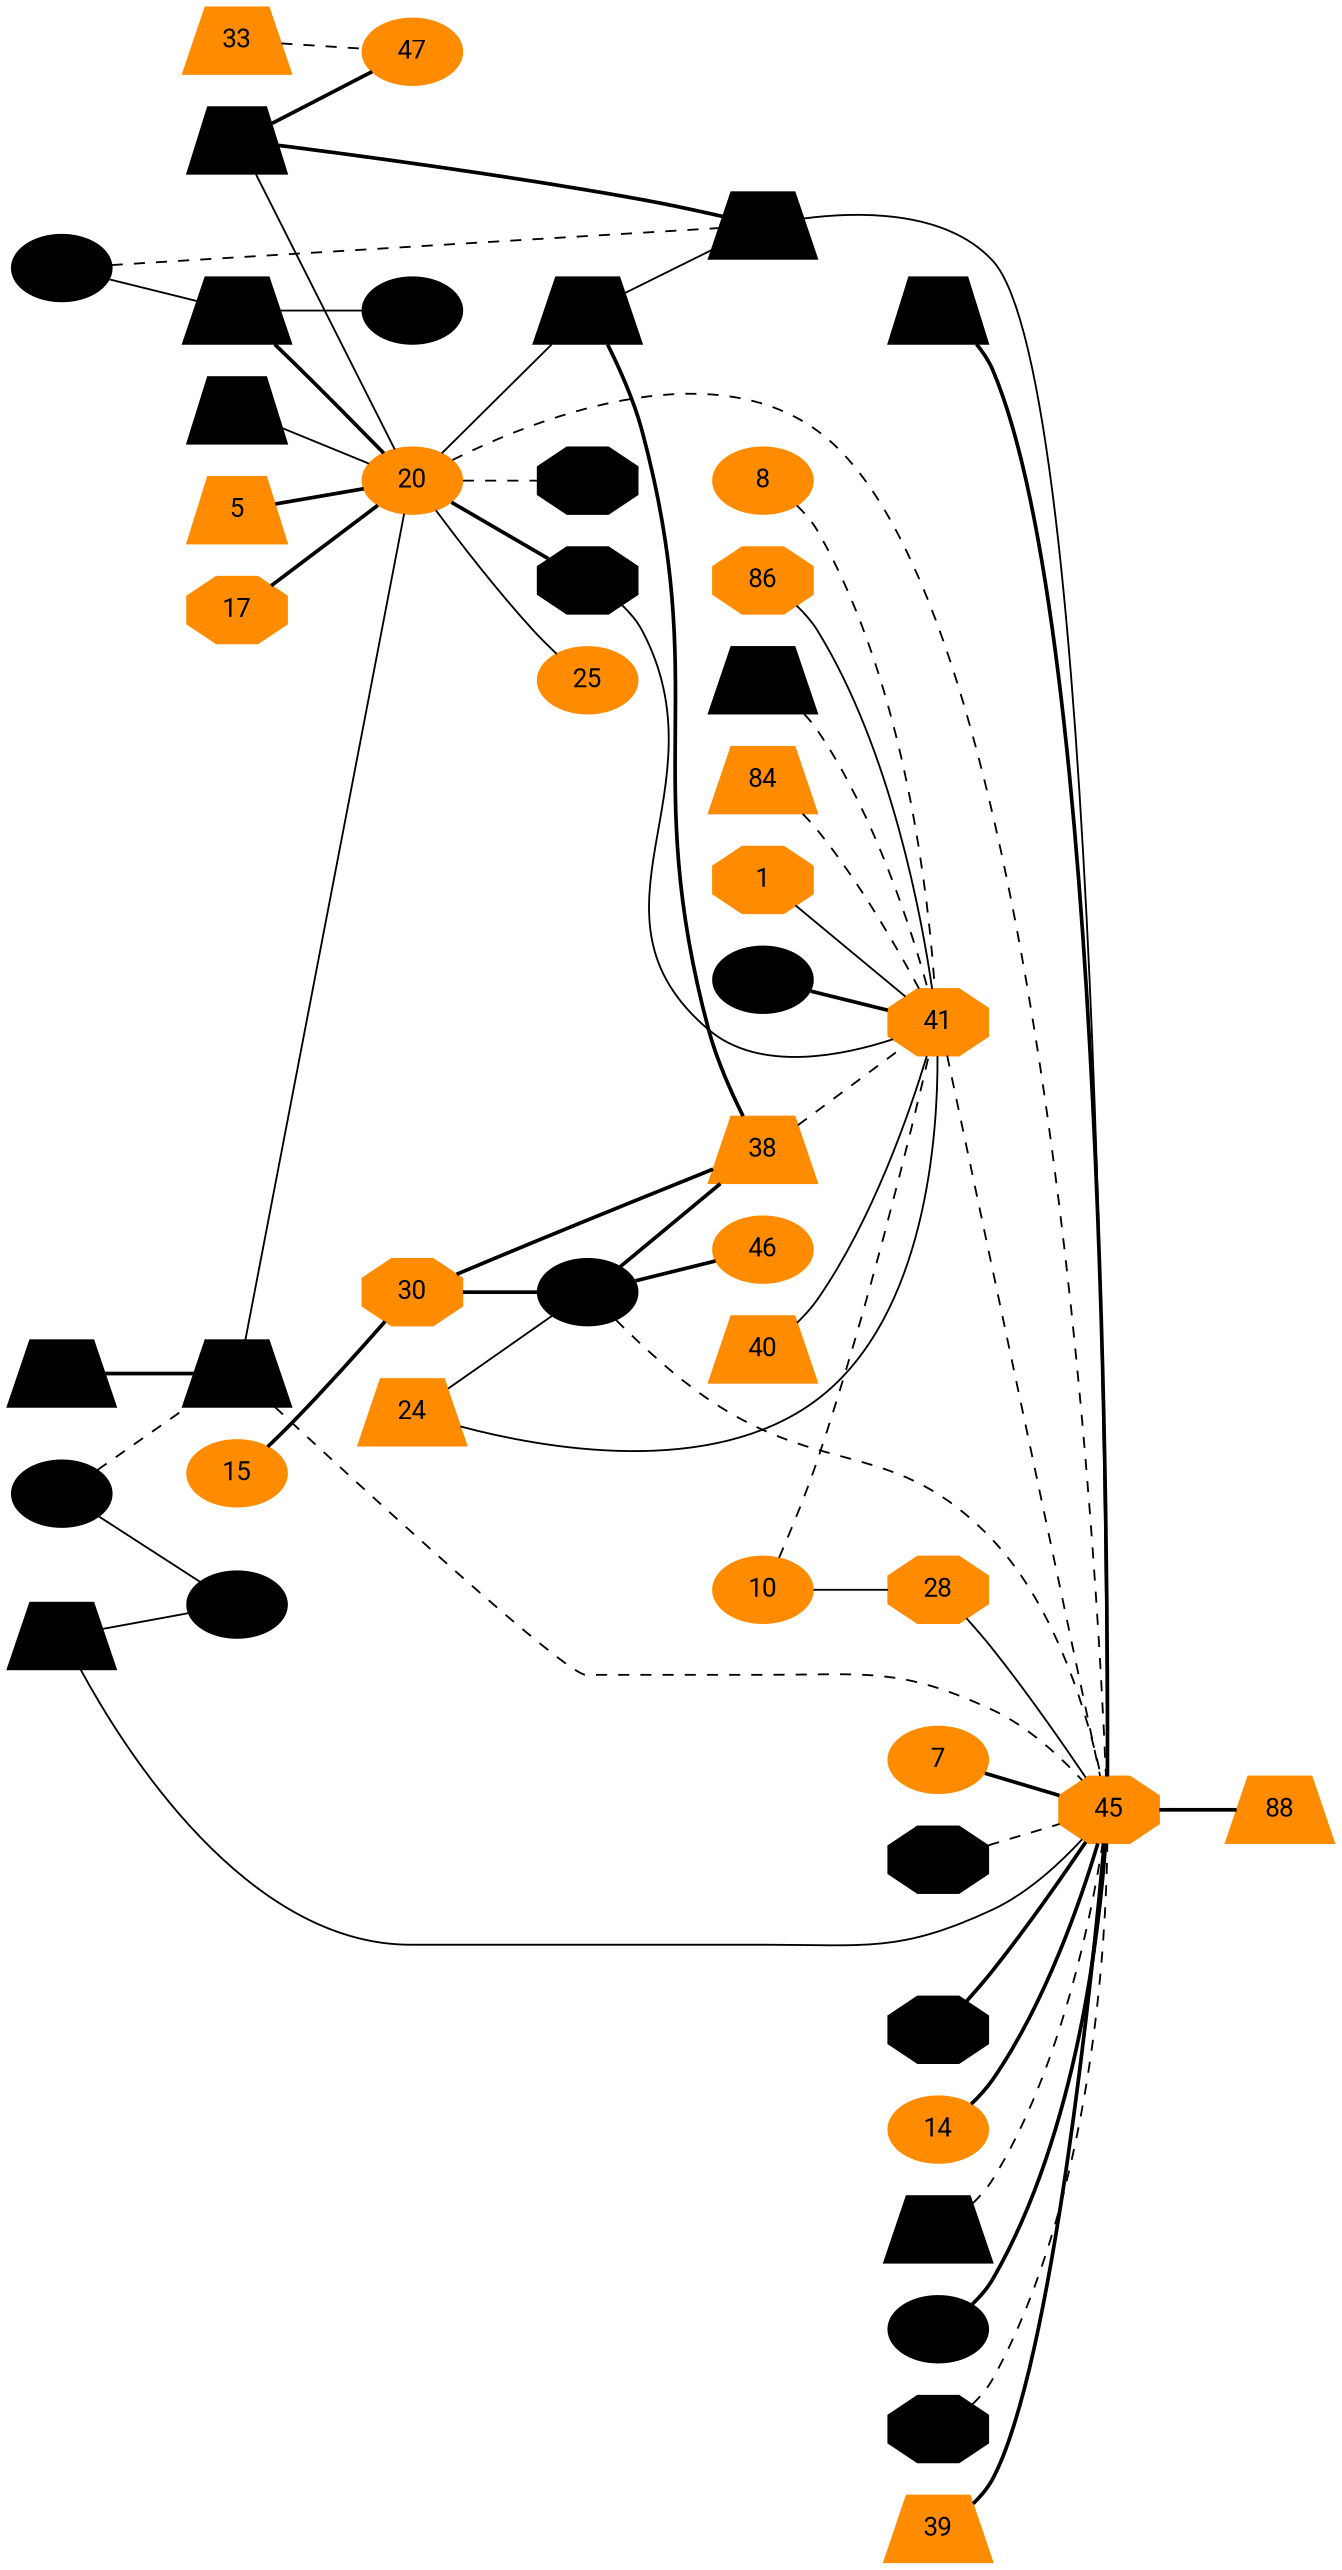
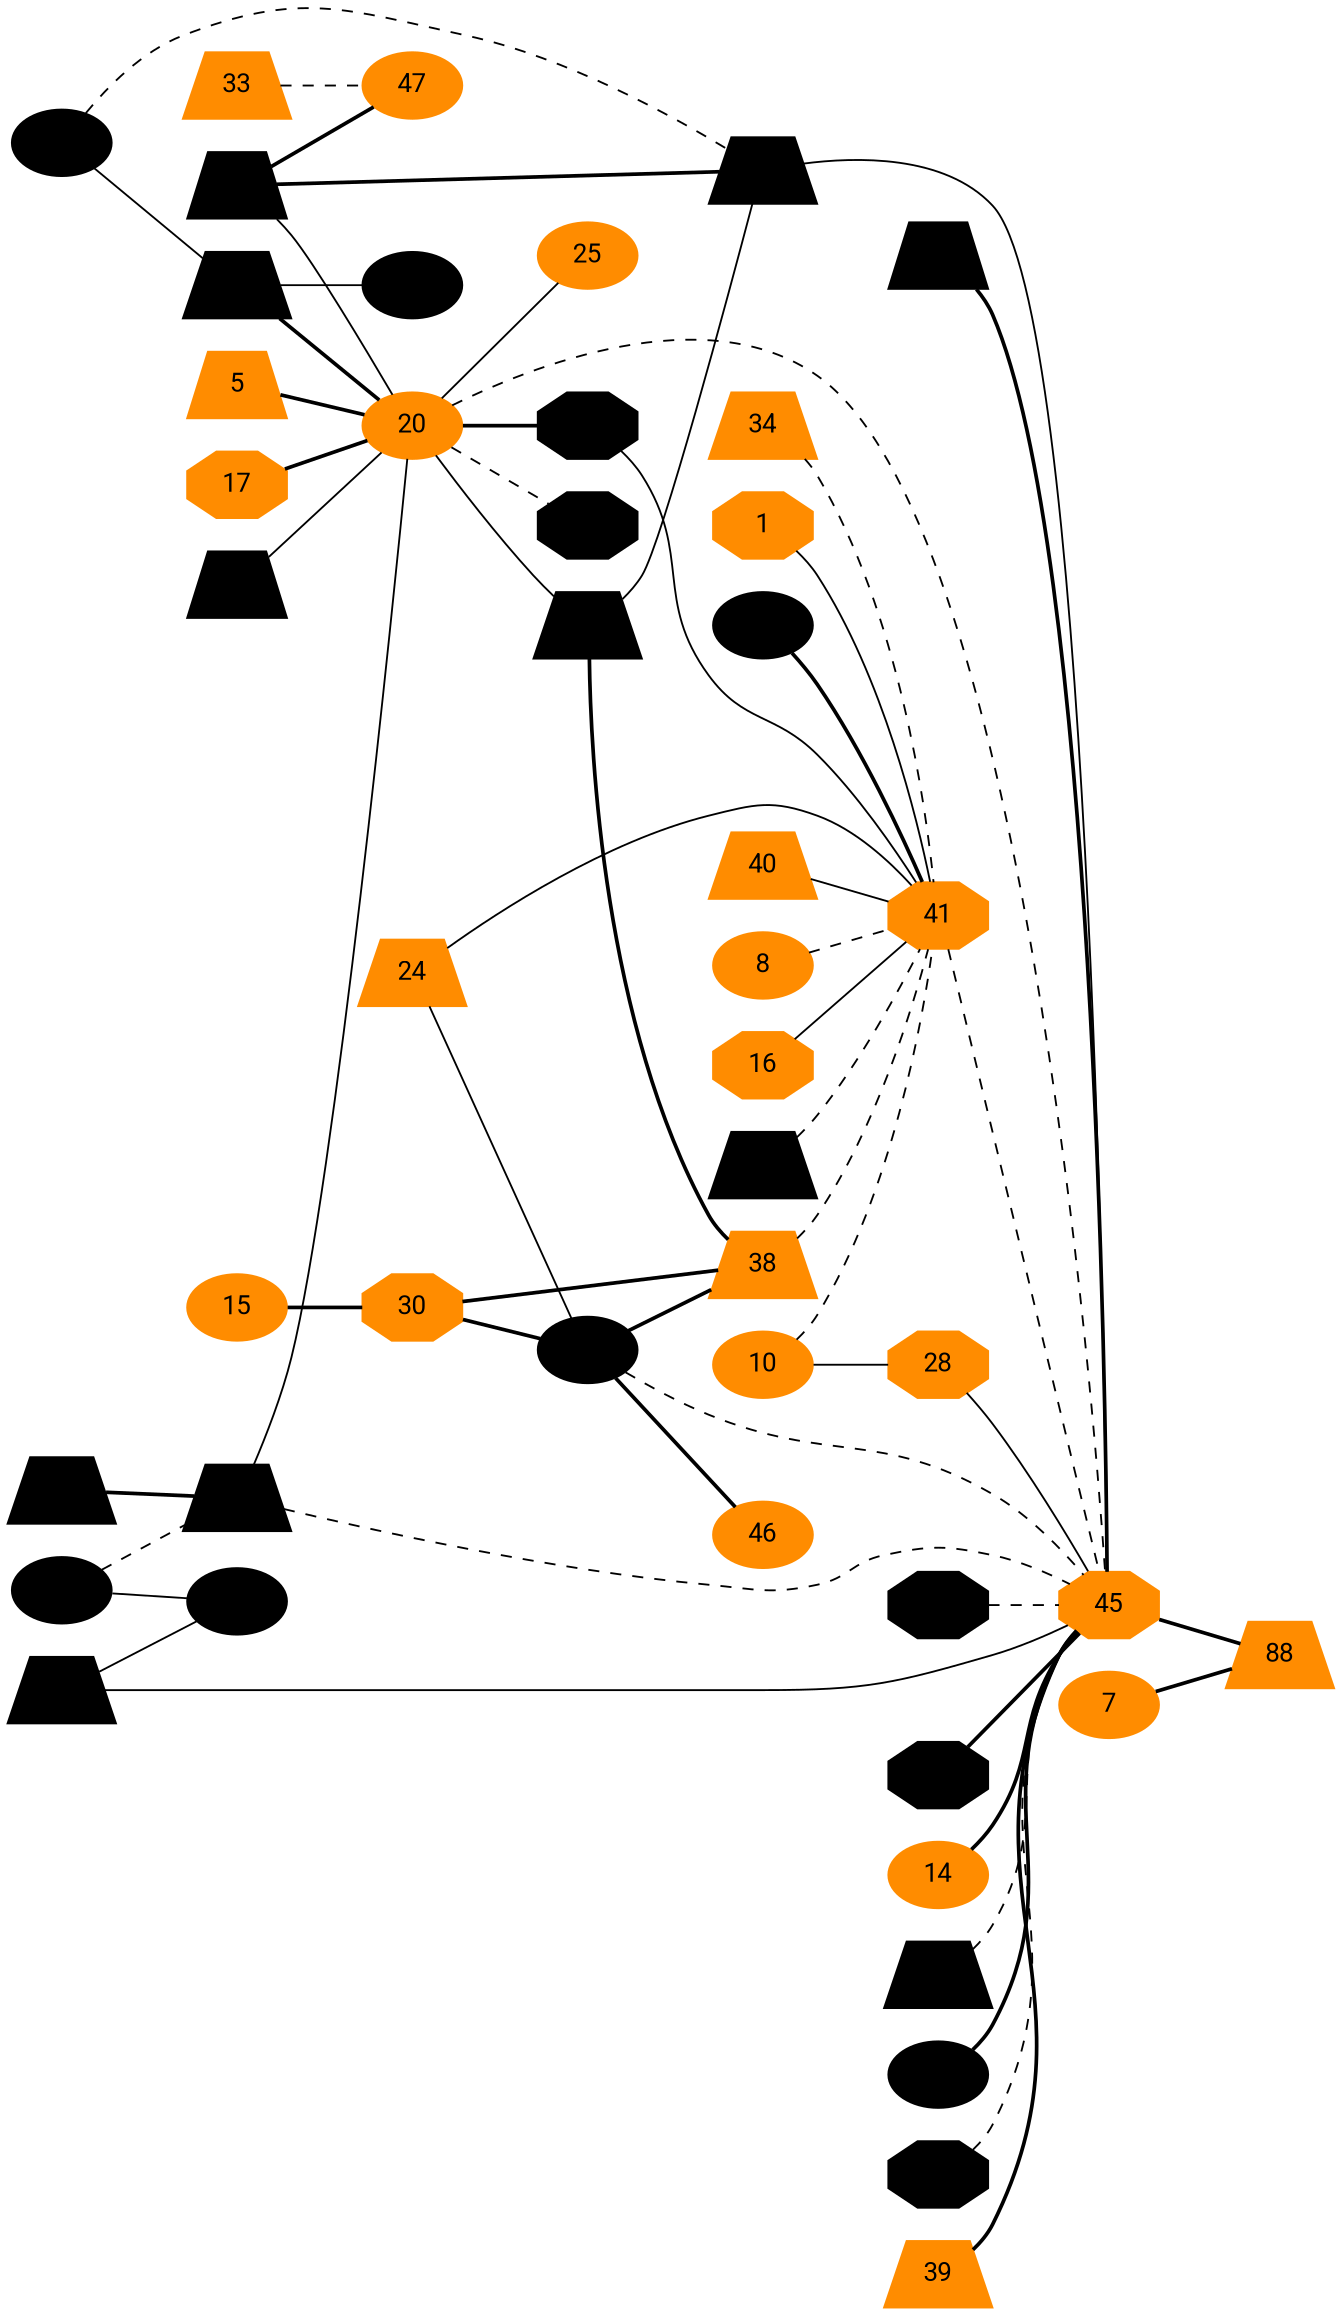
node "86": label "86" -> "16"
node "84": label "84" -> "34"
edge "7" -- "45": now "7" -- "88"
